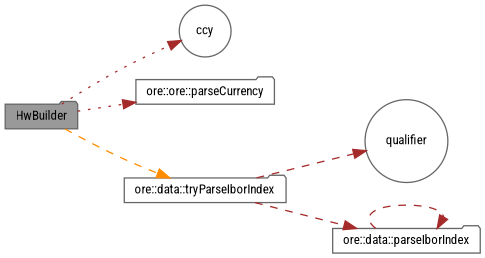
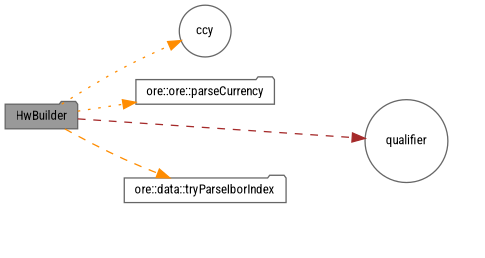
edge "HwBuilder" -> "ccy": color brown -> darkorange
edge "HwBuilder" -> "ore::ore::parseCurrency": color brown -> darkorange
edge "ore::data::tryParseIborIndex" -> "qualifier": now "HwBuilder" -> "qualifier"
node "ore::data::parseIborIndex": removed
